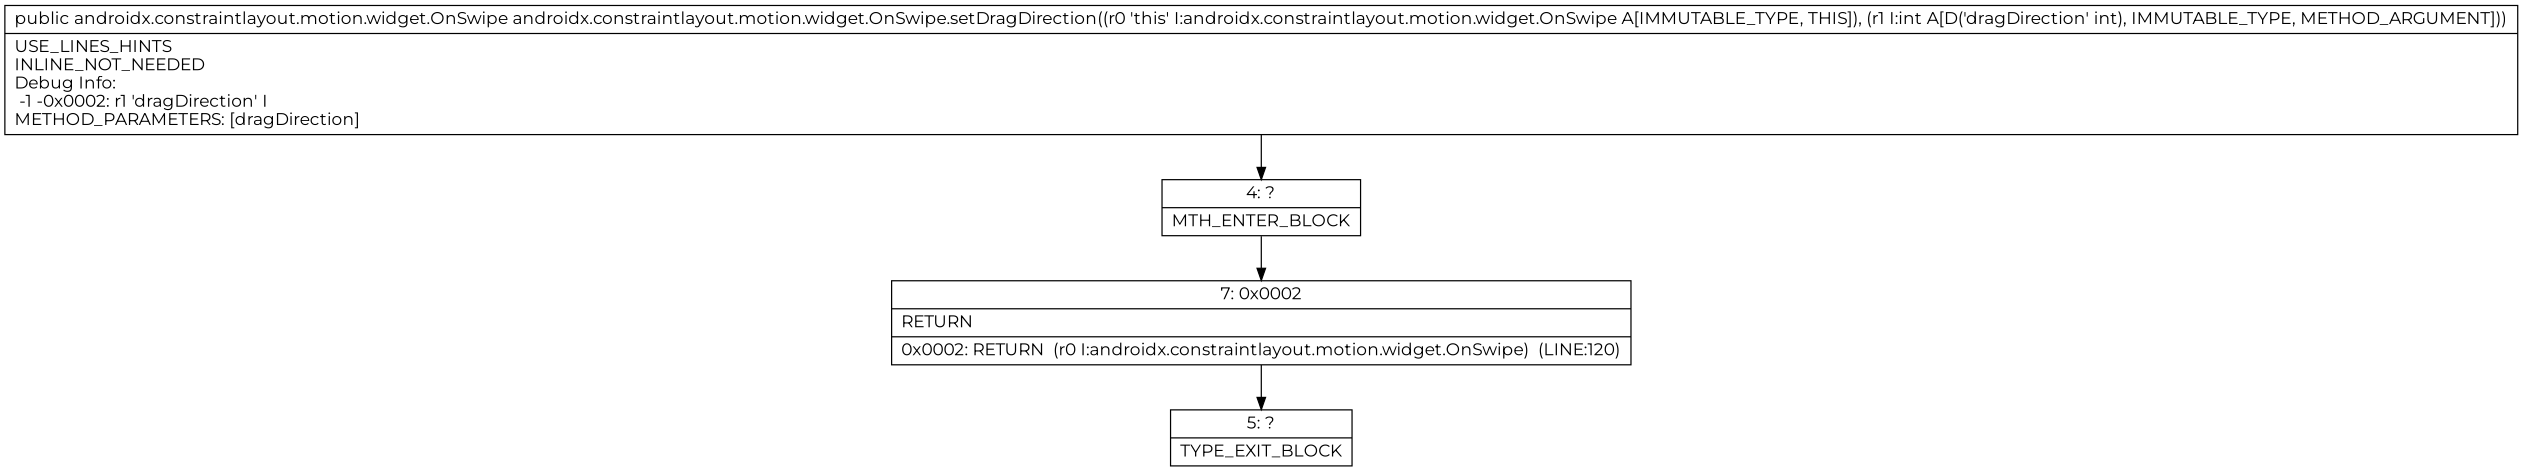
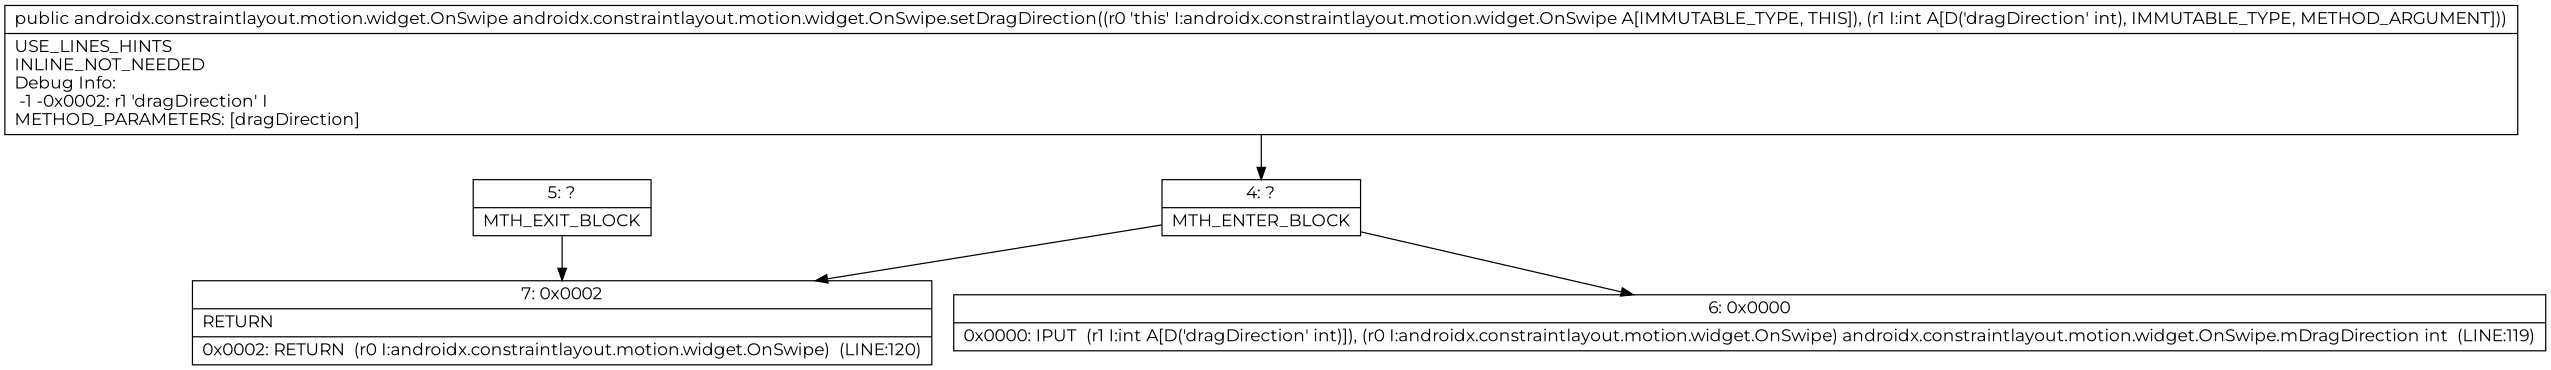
node "6: 0x0000": added
edge "7: 0x0002" -> "5: ?": reversed
node "5: ?": text "TYPE_EXIT_BLOCK" -> "MTH_EXIT_BLOCK"
